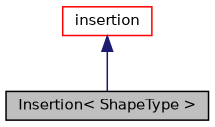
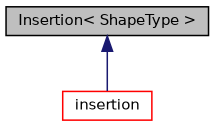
edge "Insertion< ShapeType >" -> "insertion": reversed
